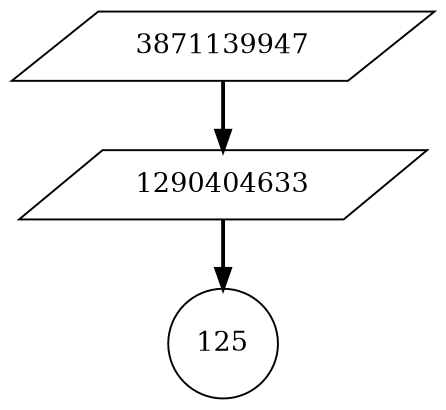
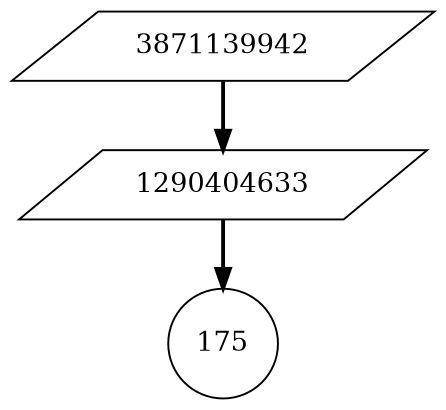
node "3871139947": label "3871139947" -> "3871139942"
node "125": label "125" -> "175"
